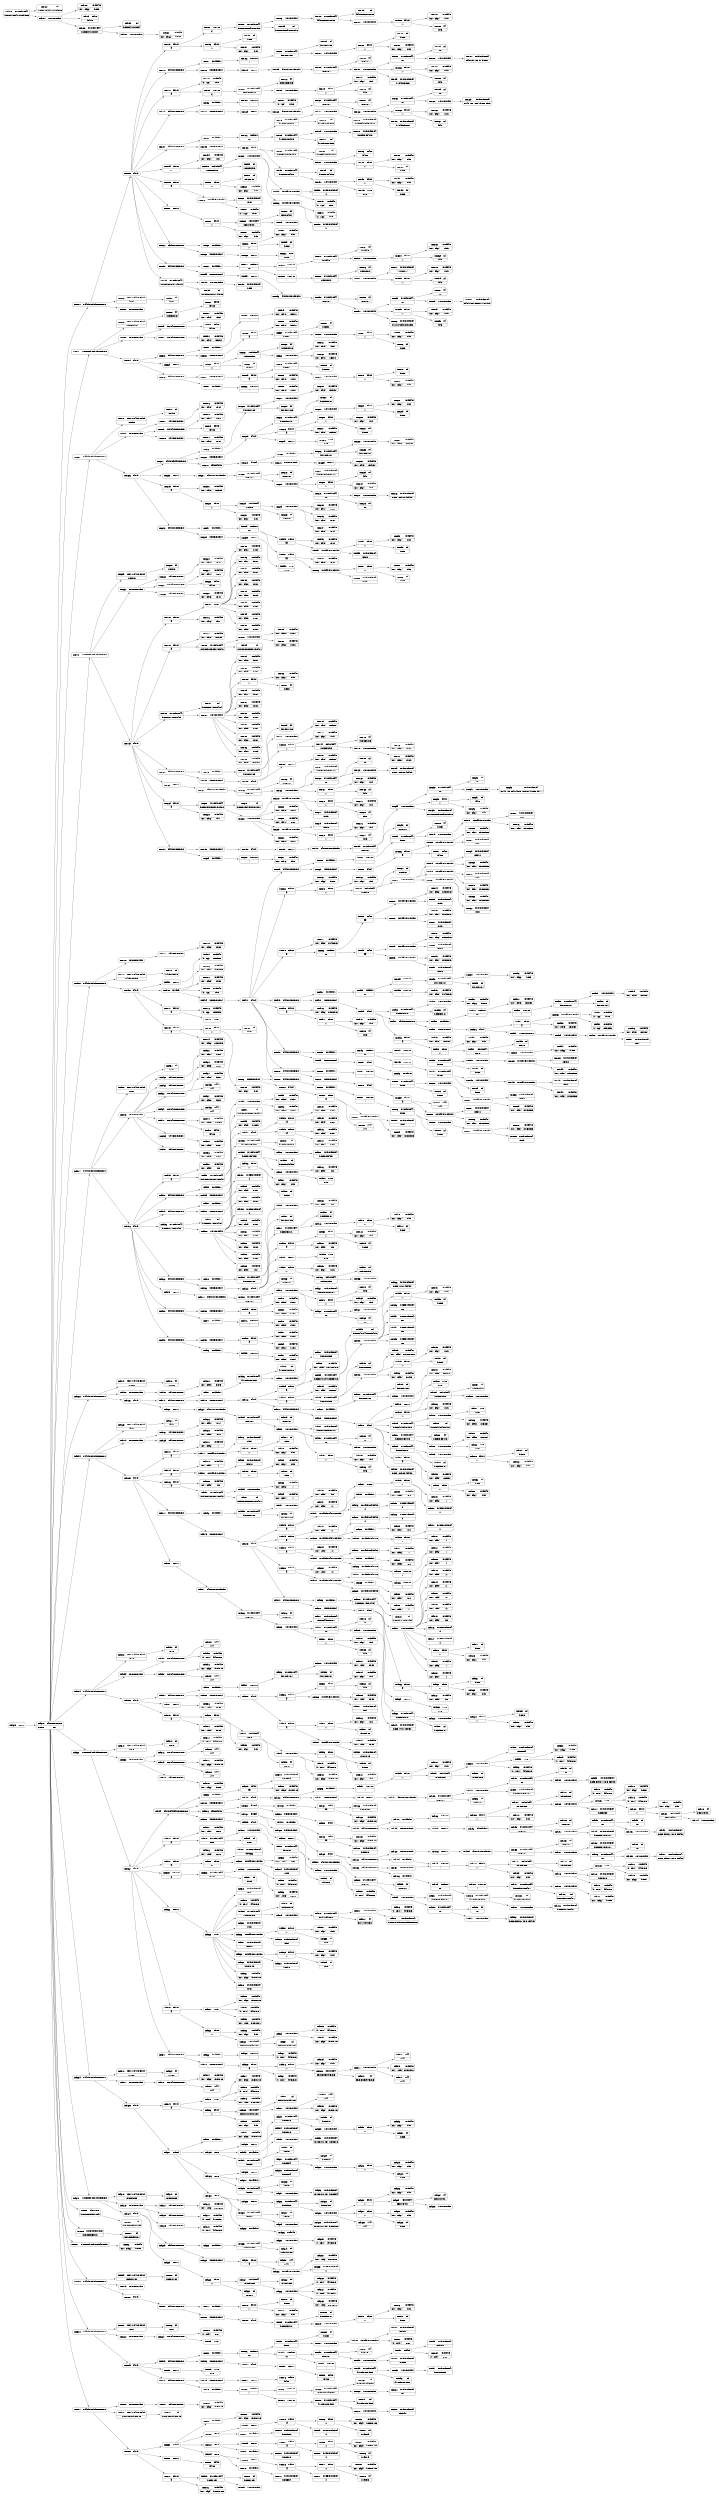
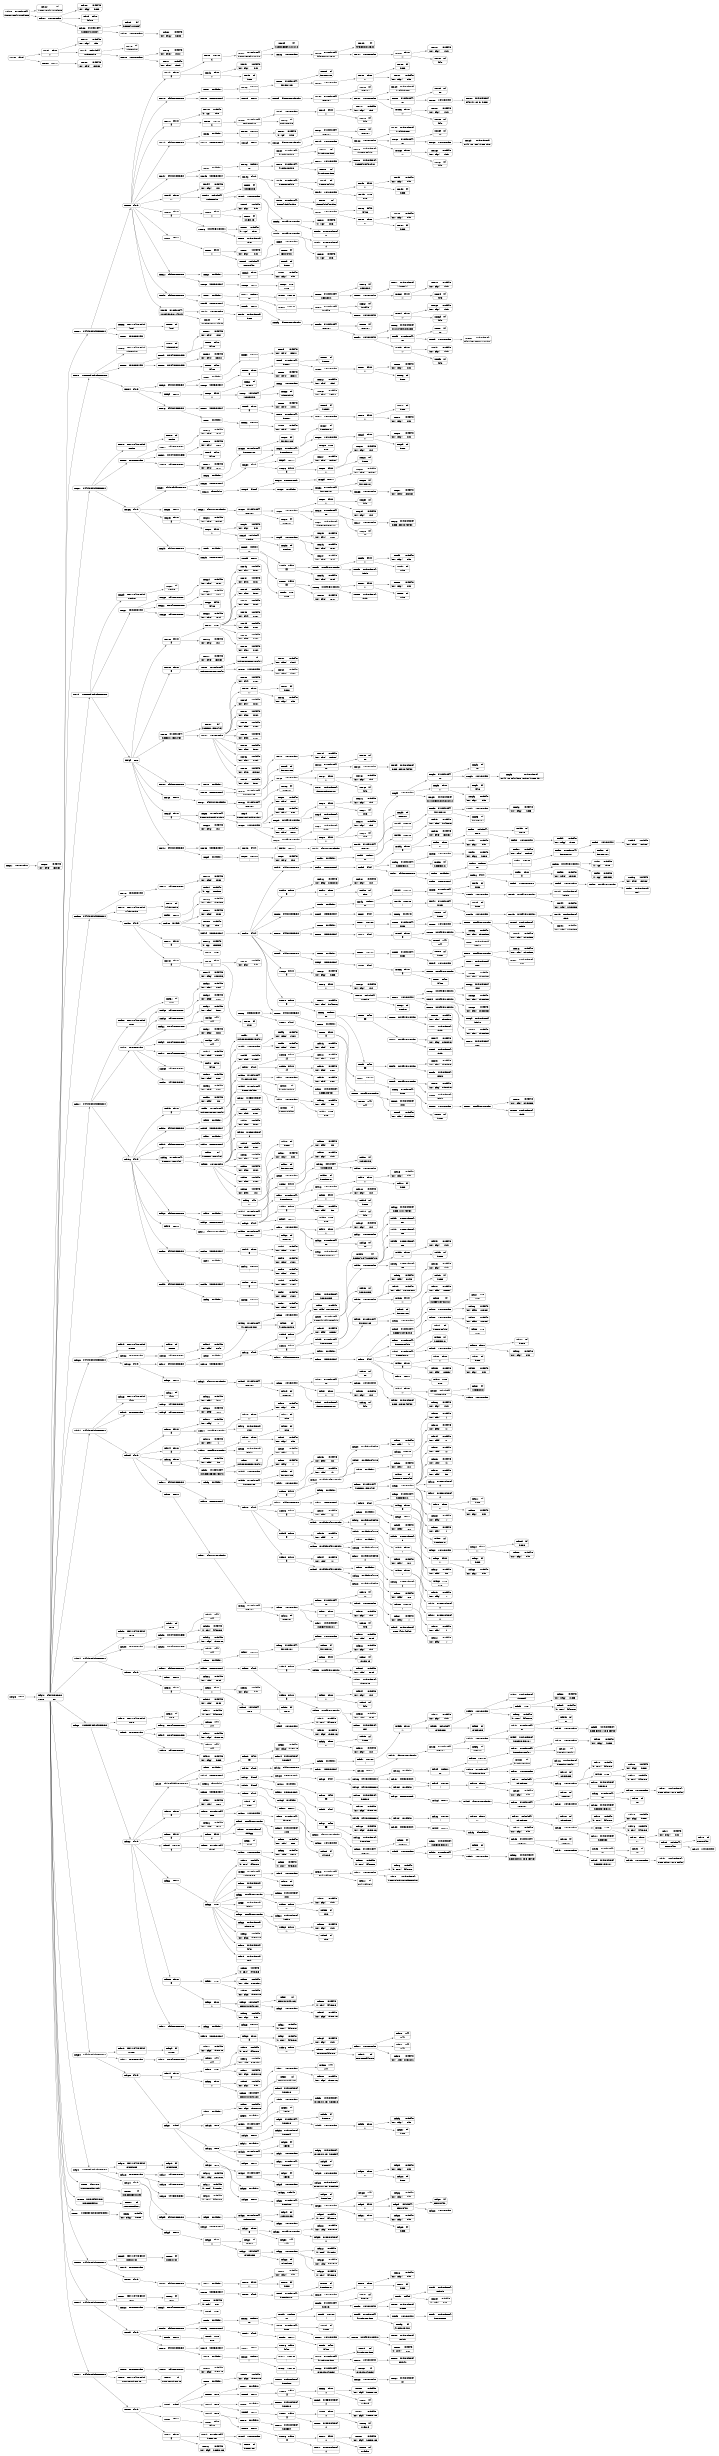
edge "188525" -> "188531": now "188532" -> "188531"
edge "188615" -> "188614": now "188615" -> "188622"
node "188769": text "Block" -> "Case"
edge "188755" -> "188753": now "188755" -> "188742"
node "189026": text "BinOP" -> "File"
node "189111": text "getting" -> "rotated"
node "189204": text "Image" -> "ConditionalTrue"
